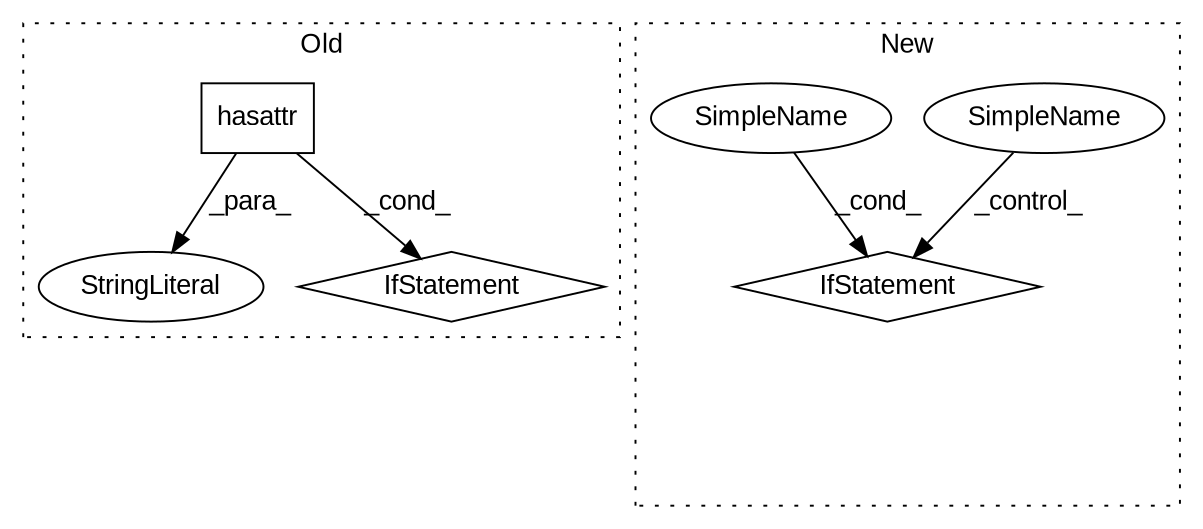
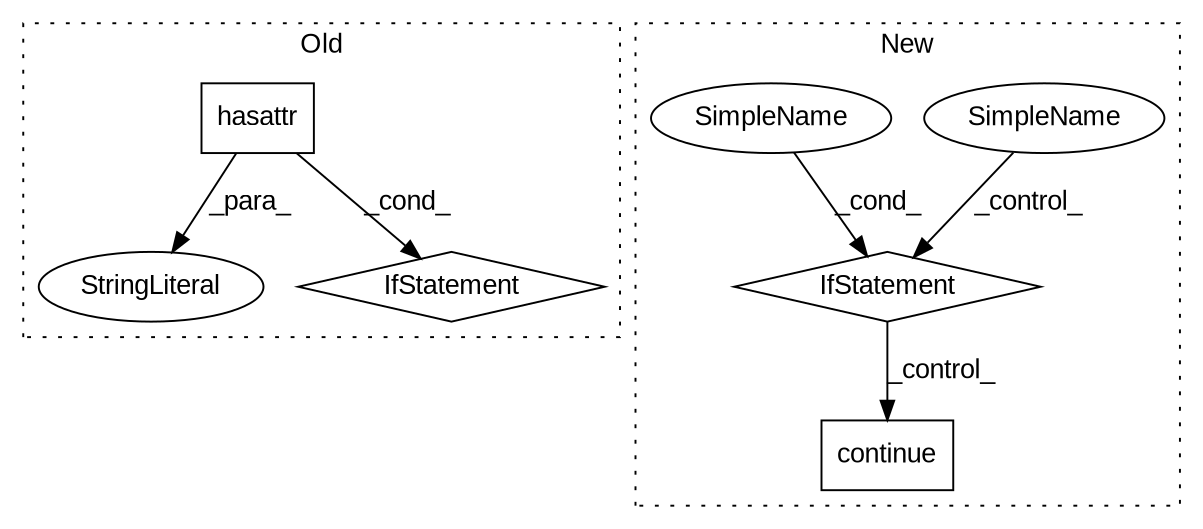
node "continue": added
